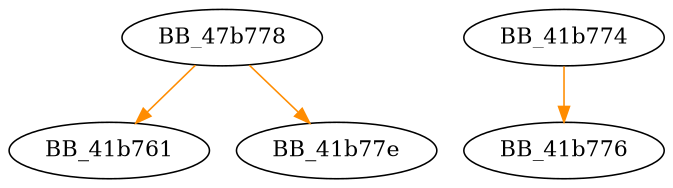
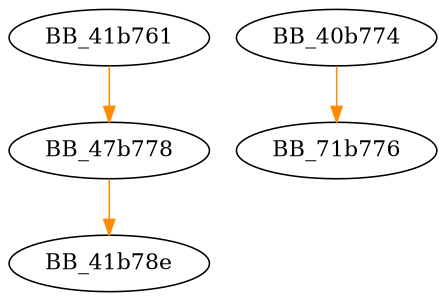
node "BB_41b774": label "BB_41b774" -> "BB_40b774"
edge "BB_47b778" -> "BB_41b761": reversed
node "BB_41b77e": label "BB_41b77e" -> "BB_41b78e"
node "BB_41b776": label "BB_41b776" -> "BB_71b776"
